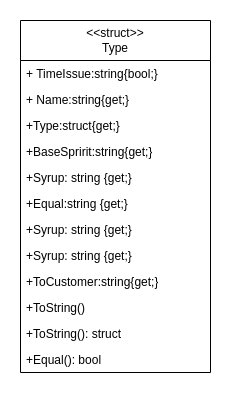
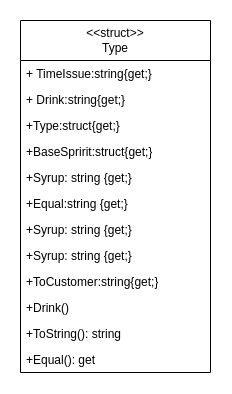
node "+ TimeIssue:string{bool;}": label "+ TimeIssue:string{bool;}" -> "+ TimeIssue:string{get;}"
node "+ Name:string{get;}": label "+ Name:string{get;}" -> "+ Drink:string{get;}"
node "+BaseSpririt:string{get;}": label "+BaseSpririt:string{get;}" -> "+BaseSpririt:struct{get;}"
node "+ToString()": label "+ToString()" -> "+Drink()"
node "+ToString(): struct": label "+ToString(): struct" -> "+ToString(): string"
node "+Equal(): bool": label "+Equal(): bool" -> "+Equal(): get"
